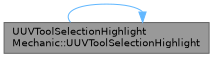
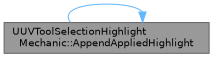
node "UUVToolSelectionHighlight Mechanic::UUVToolSelectionHighlight": label "UUVToolSelectionHighlight Mechanic::UUVToolSelectionHighlight" -> "UUVToolSelectionHighlight Mechanic::AppendAppliedHighlight"
